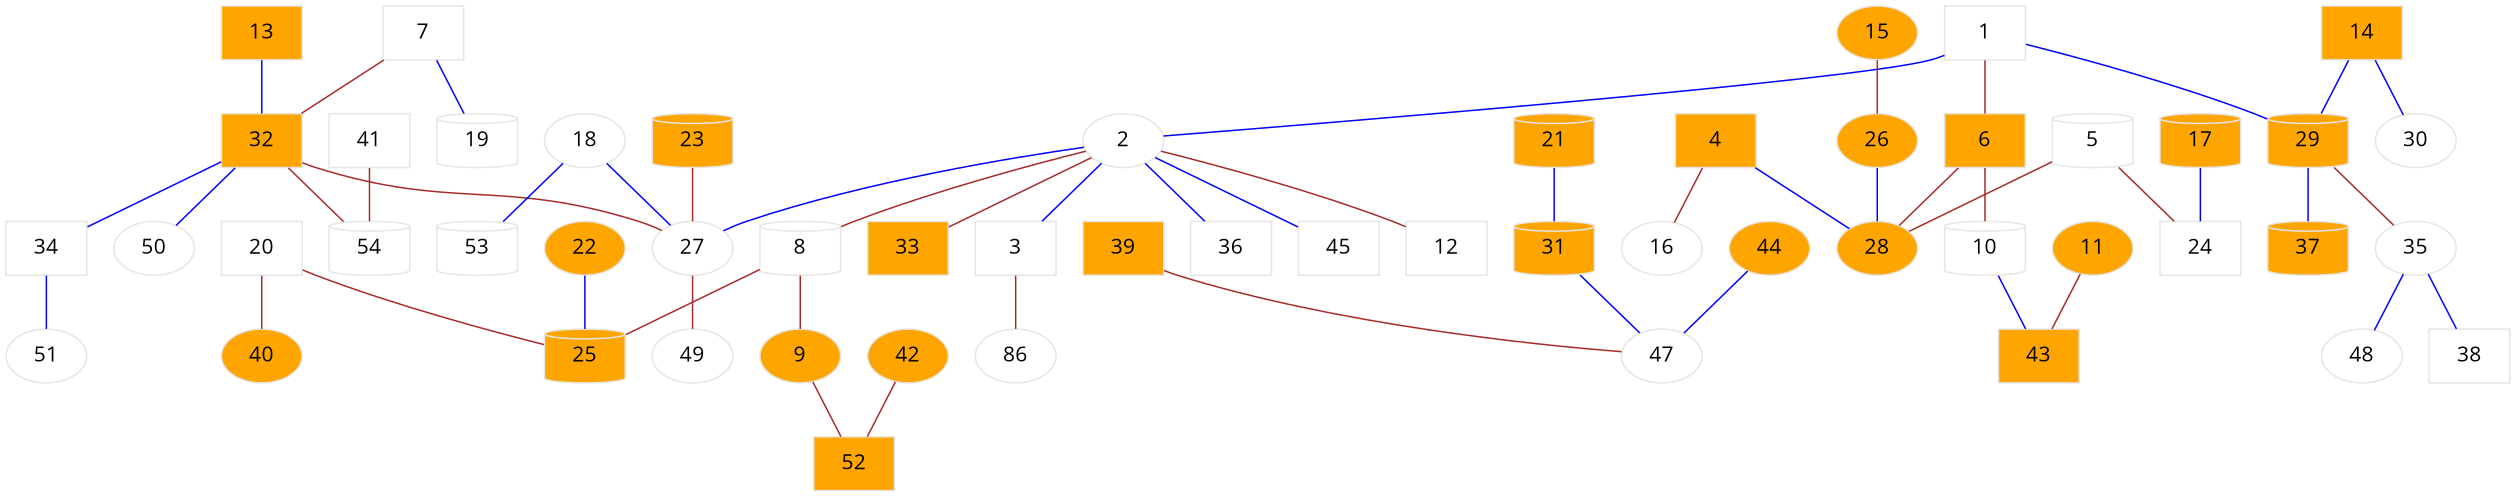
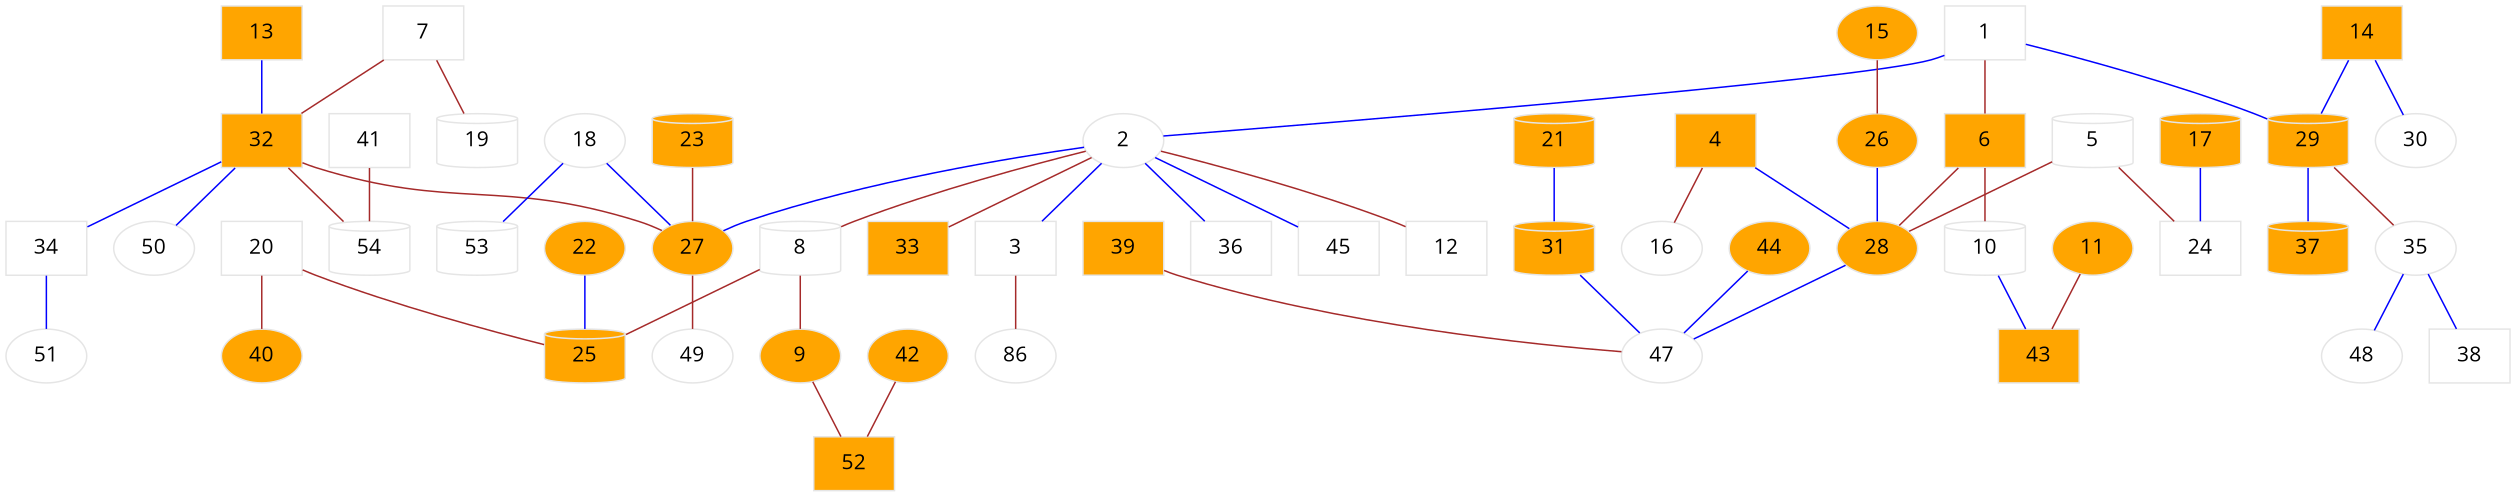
edge "7" -- "19": color blue -> brown
node "27": fillcolor white -> orange
edge "28" -- "47": added
